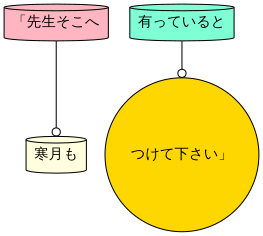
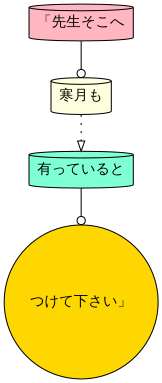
edge "寒月も" -> "有っていると": added
